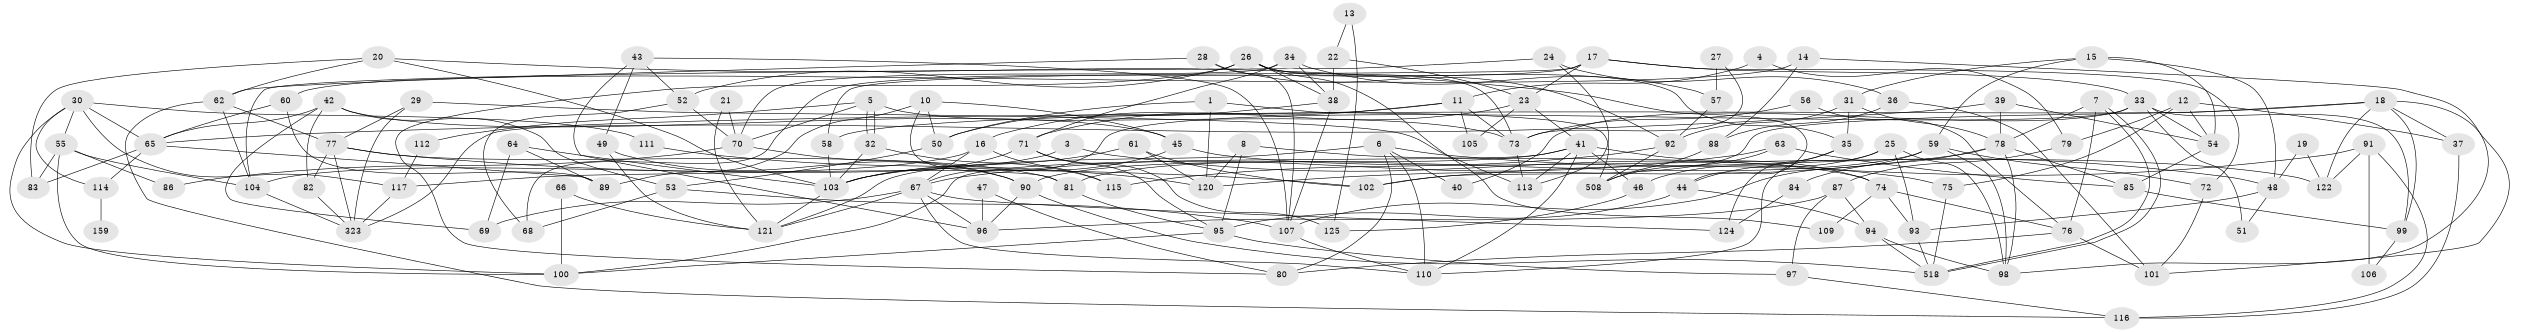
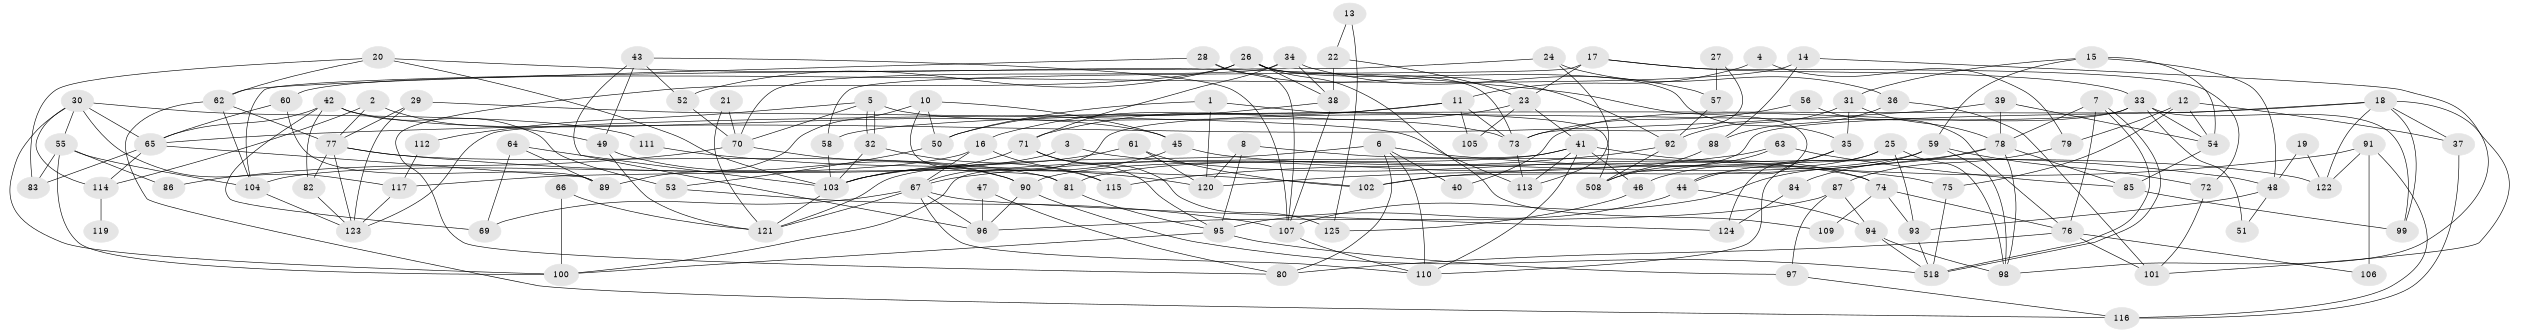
node "2": added
node "159": label "159" -> "119"
node "323": label "323" -> "123"
node "68": removed
edge "99" -- "106": now "76" -- "106"
